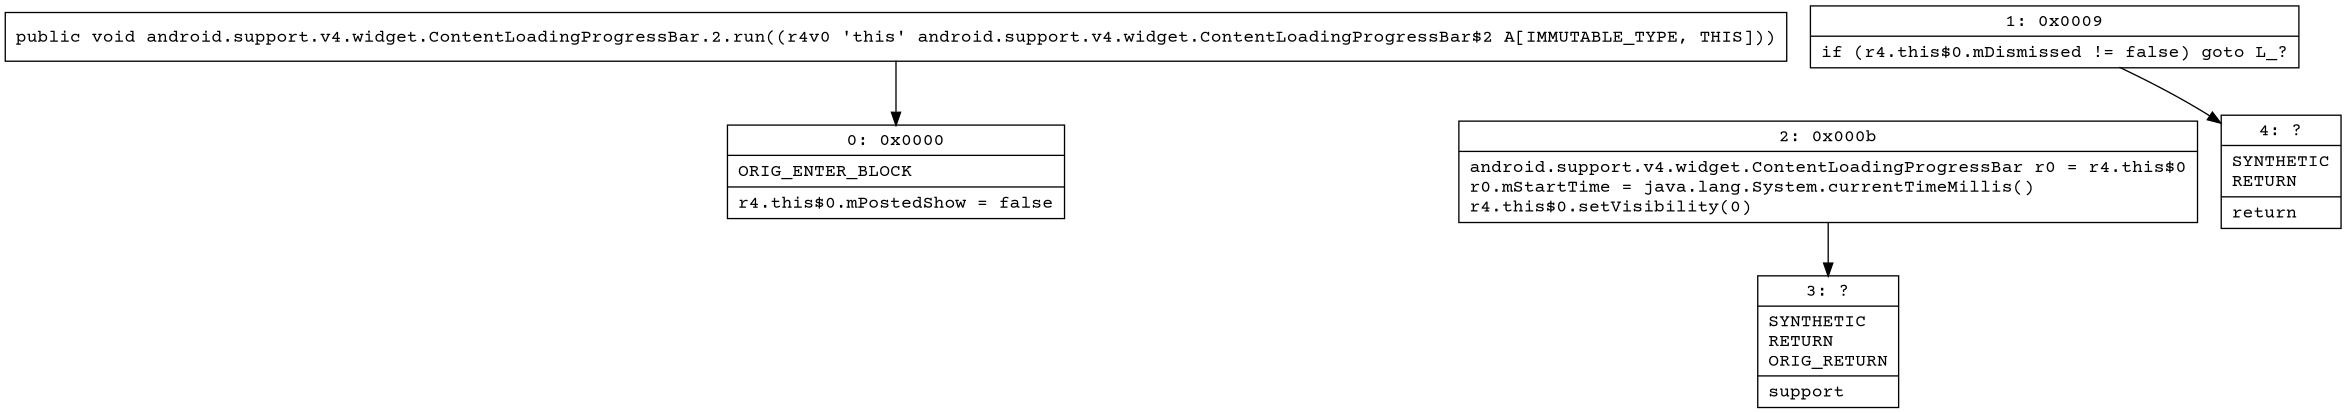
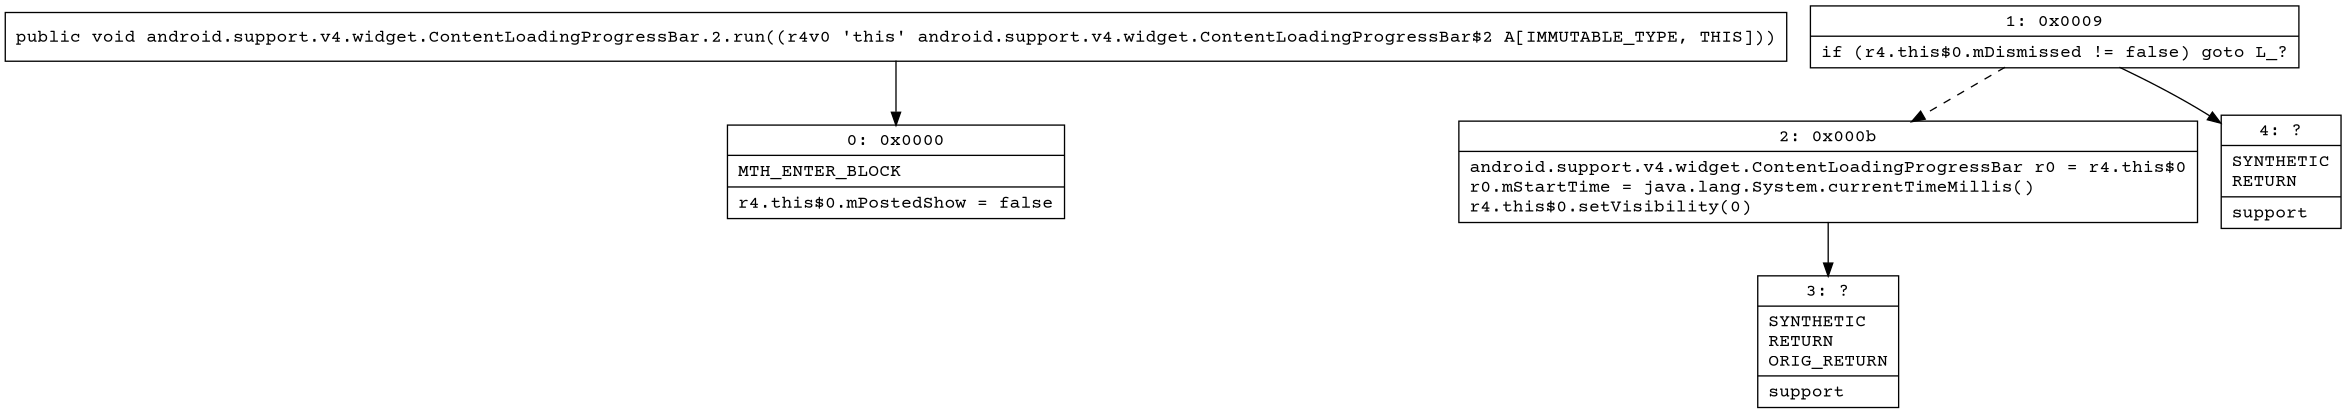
edge "1: 0x0009" -> "2: 0x000b": added
node "0: 0x0000": text "ORIG_ENTER_BLOCK" -> "MTH_ENTER_BLOCK"
node "4: ?": text "return" -> "support"
